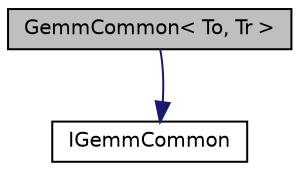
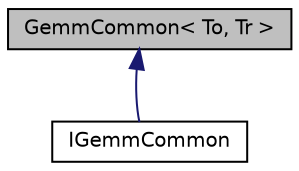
edge "GemmCommon< To, Tr >" -> "IGemmCommon": reversed
